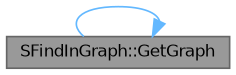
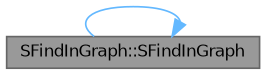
node "SFindInGraph::GetGraph": label "SFindInGraph::GetGraph" -> "SFindInGraph::SFindInGraph"
